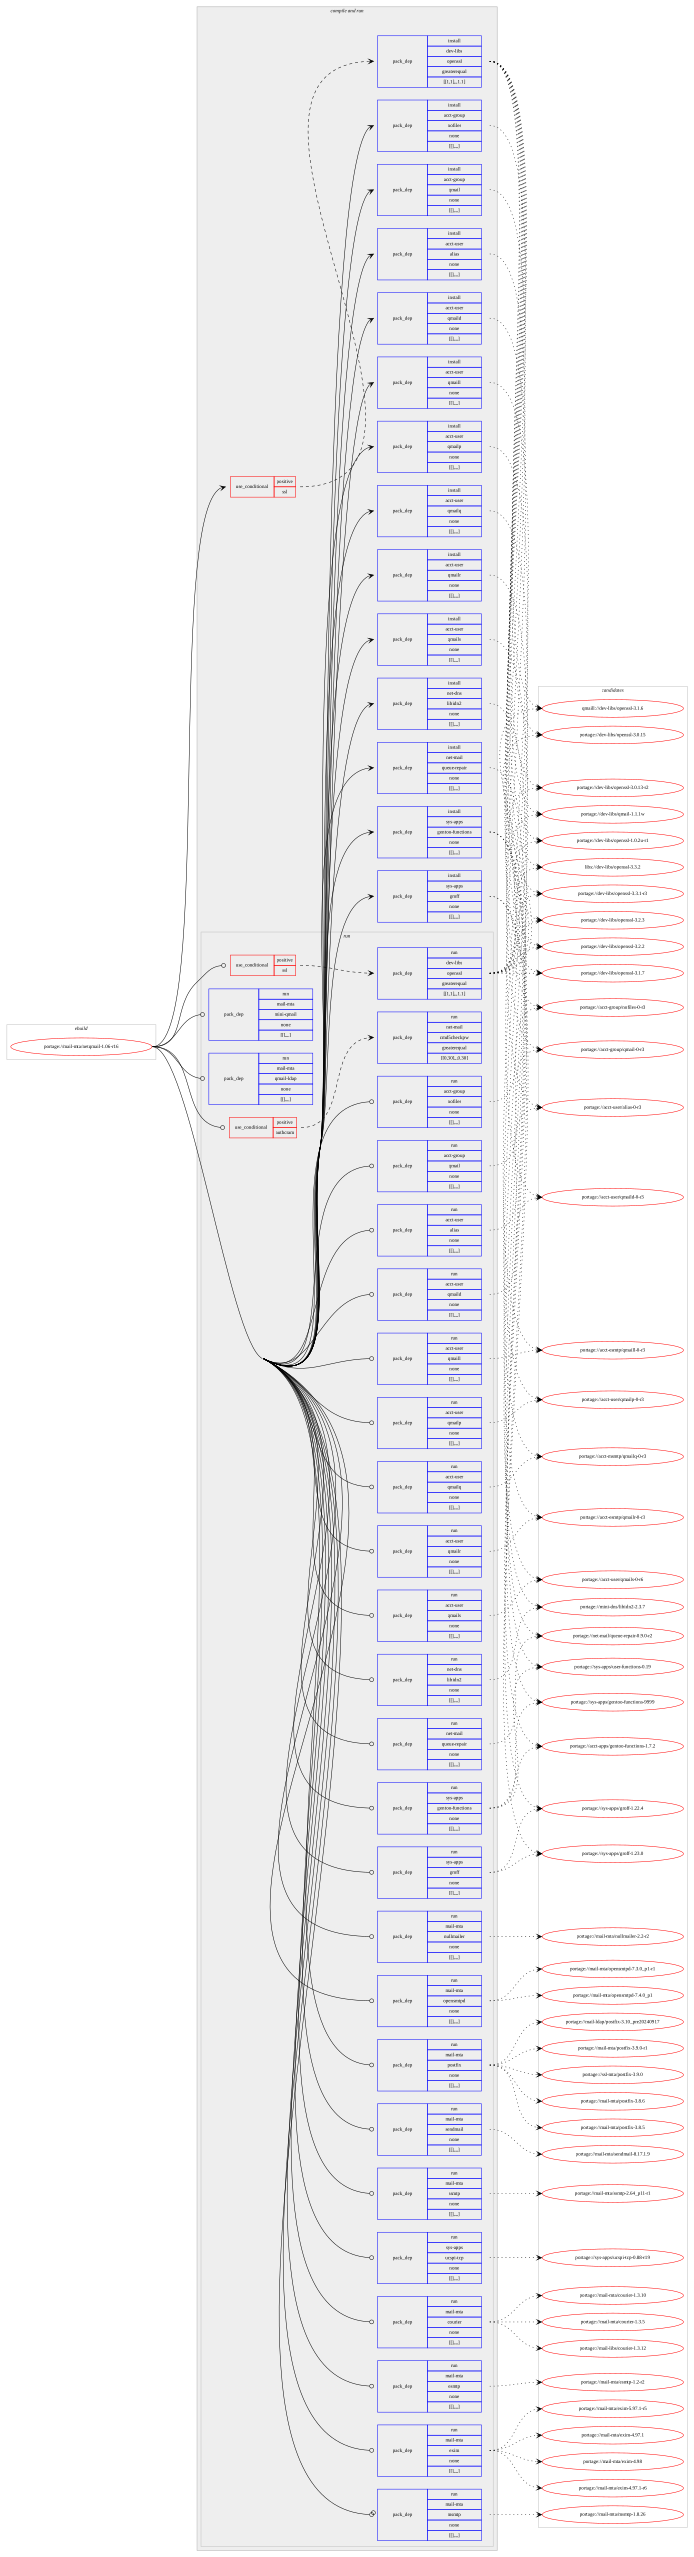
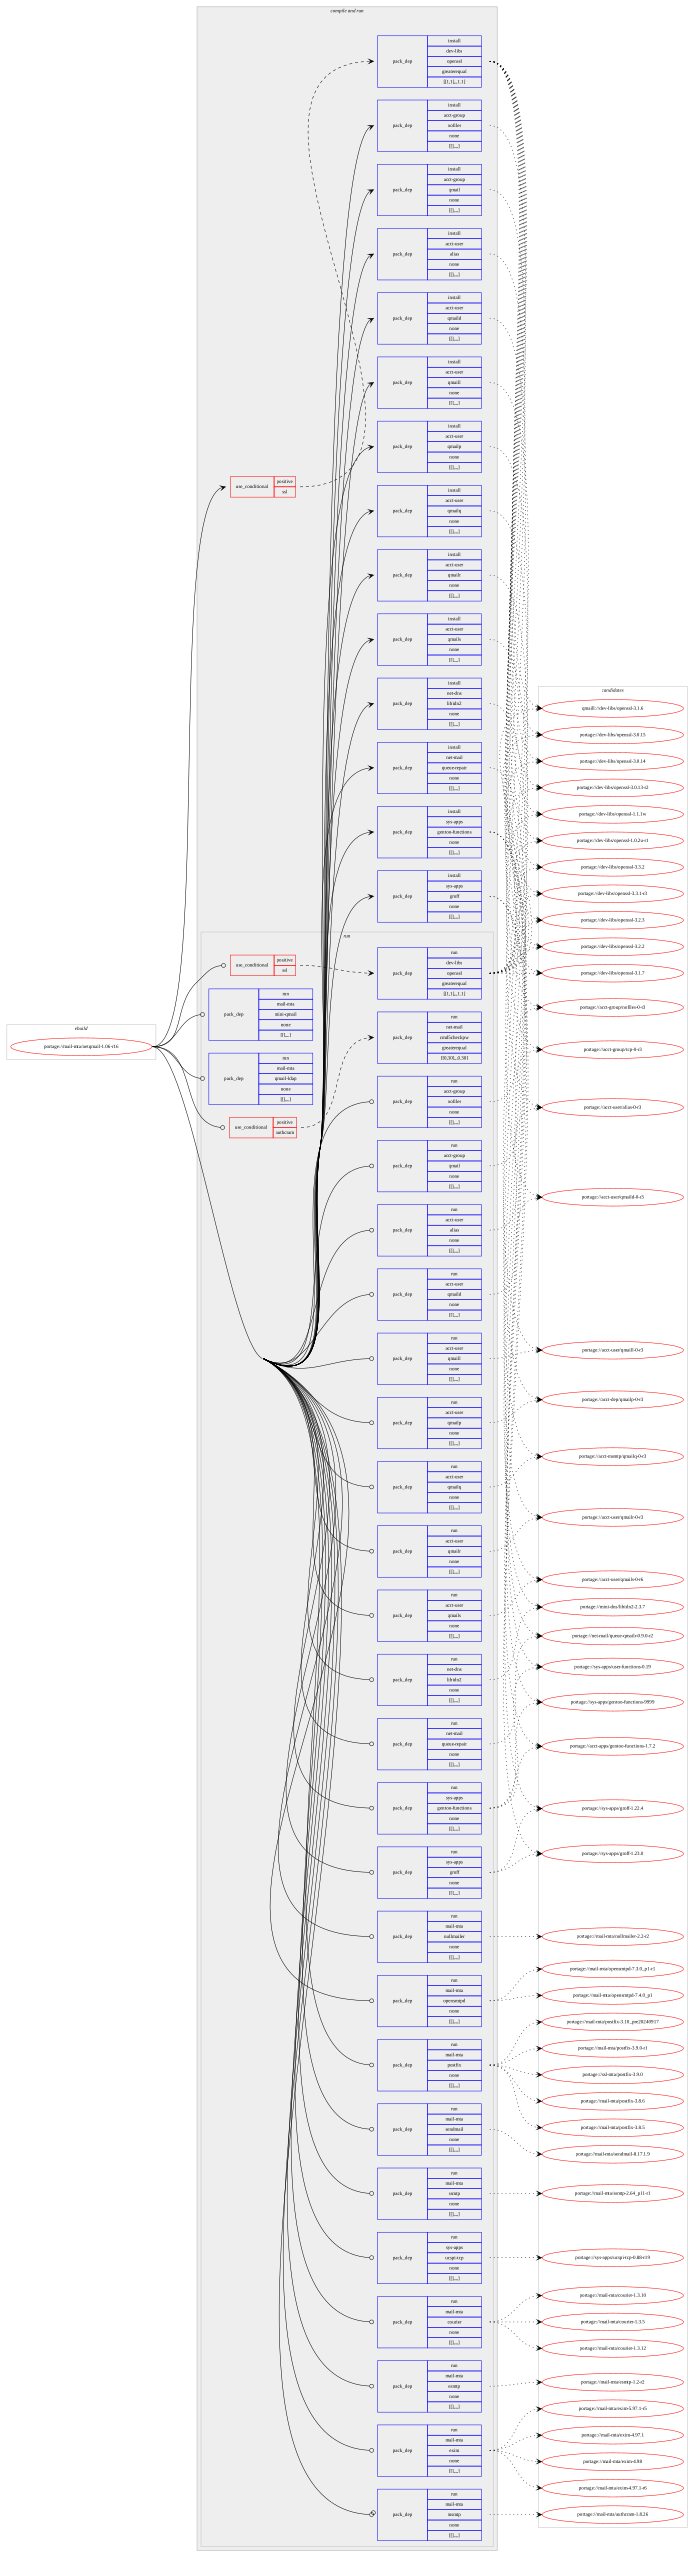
node "portage://dev-libs/openssl-3.0.14": added
node "portage://dev-libs/qmail-1.1.1w": label "portage://dev-libs/qmail-1.1.1w" -> "portage://dev-libs/openssl-1.1.1w"
node "libs://dev-libs/openssl-3.3.2": label "libs://dev-libs/openssl-3.3.2" -> "portage://dev-libs/openssl-3.3.2"
node "portage://acct-group/qmail-0-r3": label "portage://acct-group/qmail-0-r3" -> "portage://acct-group/tcp-0-r3"
node "portage://acct-esmtp/qmaill-0-r3": label "portage://acct-esmtp/qmaill-0-r3" -> "portage://acct-user/qmaill-0-r3"
node "portage://acct-user/qmailp-0-r3": label "portage://acct-user/qmailp-0-r3" -> "portage://acct-dep/qmailp-0-r3"
node "portage://acct-esmtp/qmailr-0-r3": label "portage://acct-esmtp/qmailr-0-r3" -> "portage://acct-user/qmailr-0-r3"
node "portage://net-mail/queue-repair-0.9.0-r2": label "portage://net-mail/queue-repair-0.9.0-r2" -> "portage://net-mail/queue-qmailr-0.9.0-r2"
node "portage://mail-ldap/postfix-3.10_pre20240917": label "portage://mail-ldap/postfix-3.10_pre20240917" -> "portage://mail-mta/postfix-3.10_pre20240917"
node "portage://mail-libs/courier-1.3.12": label "portage://mail-libs/courier-1.3.12" -> "portage://mail-mta/courier-1.3.12"
node "portage://mail-mta/msmtp-1.8.26": label "portage://mail-mta/msmtp-1.8.26" -> "portage://mail-mta/authcram-1.8.26"
